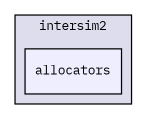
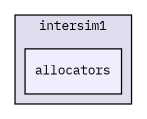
cluster "intersim2": label "intersim2" -> "intersim1"
